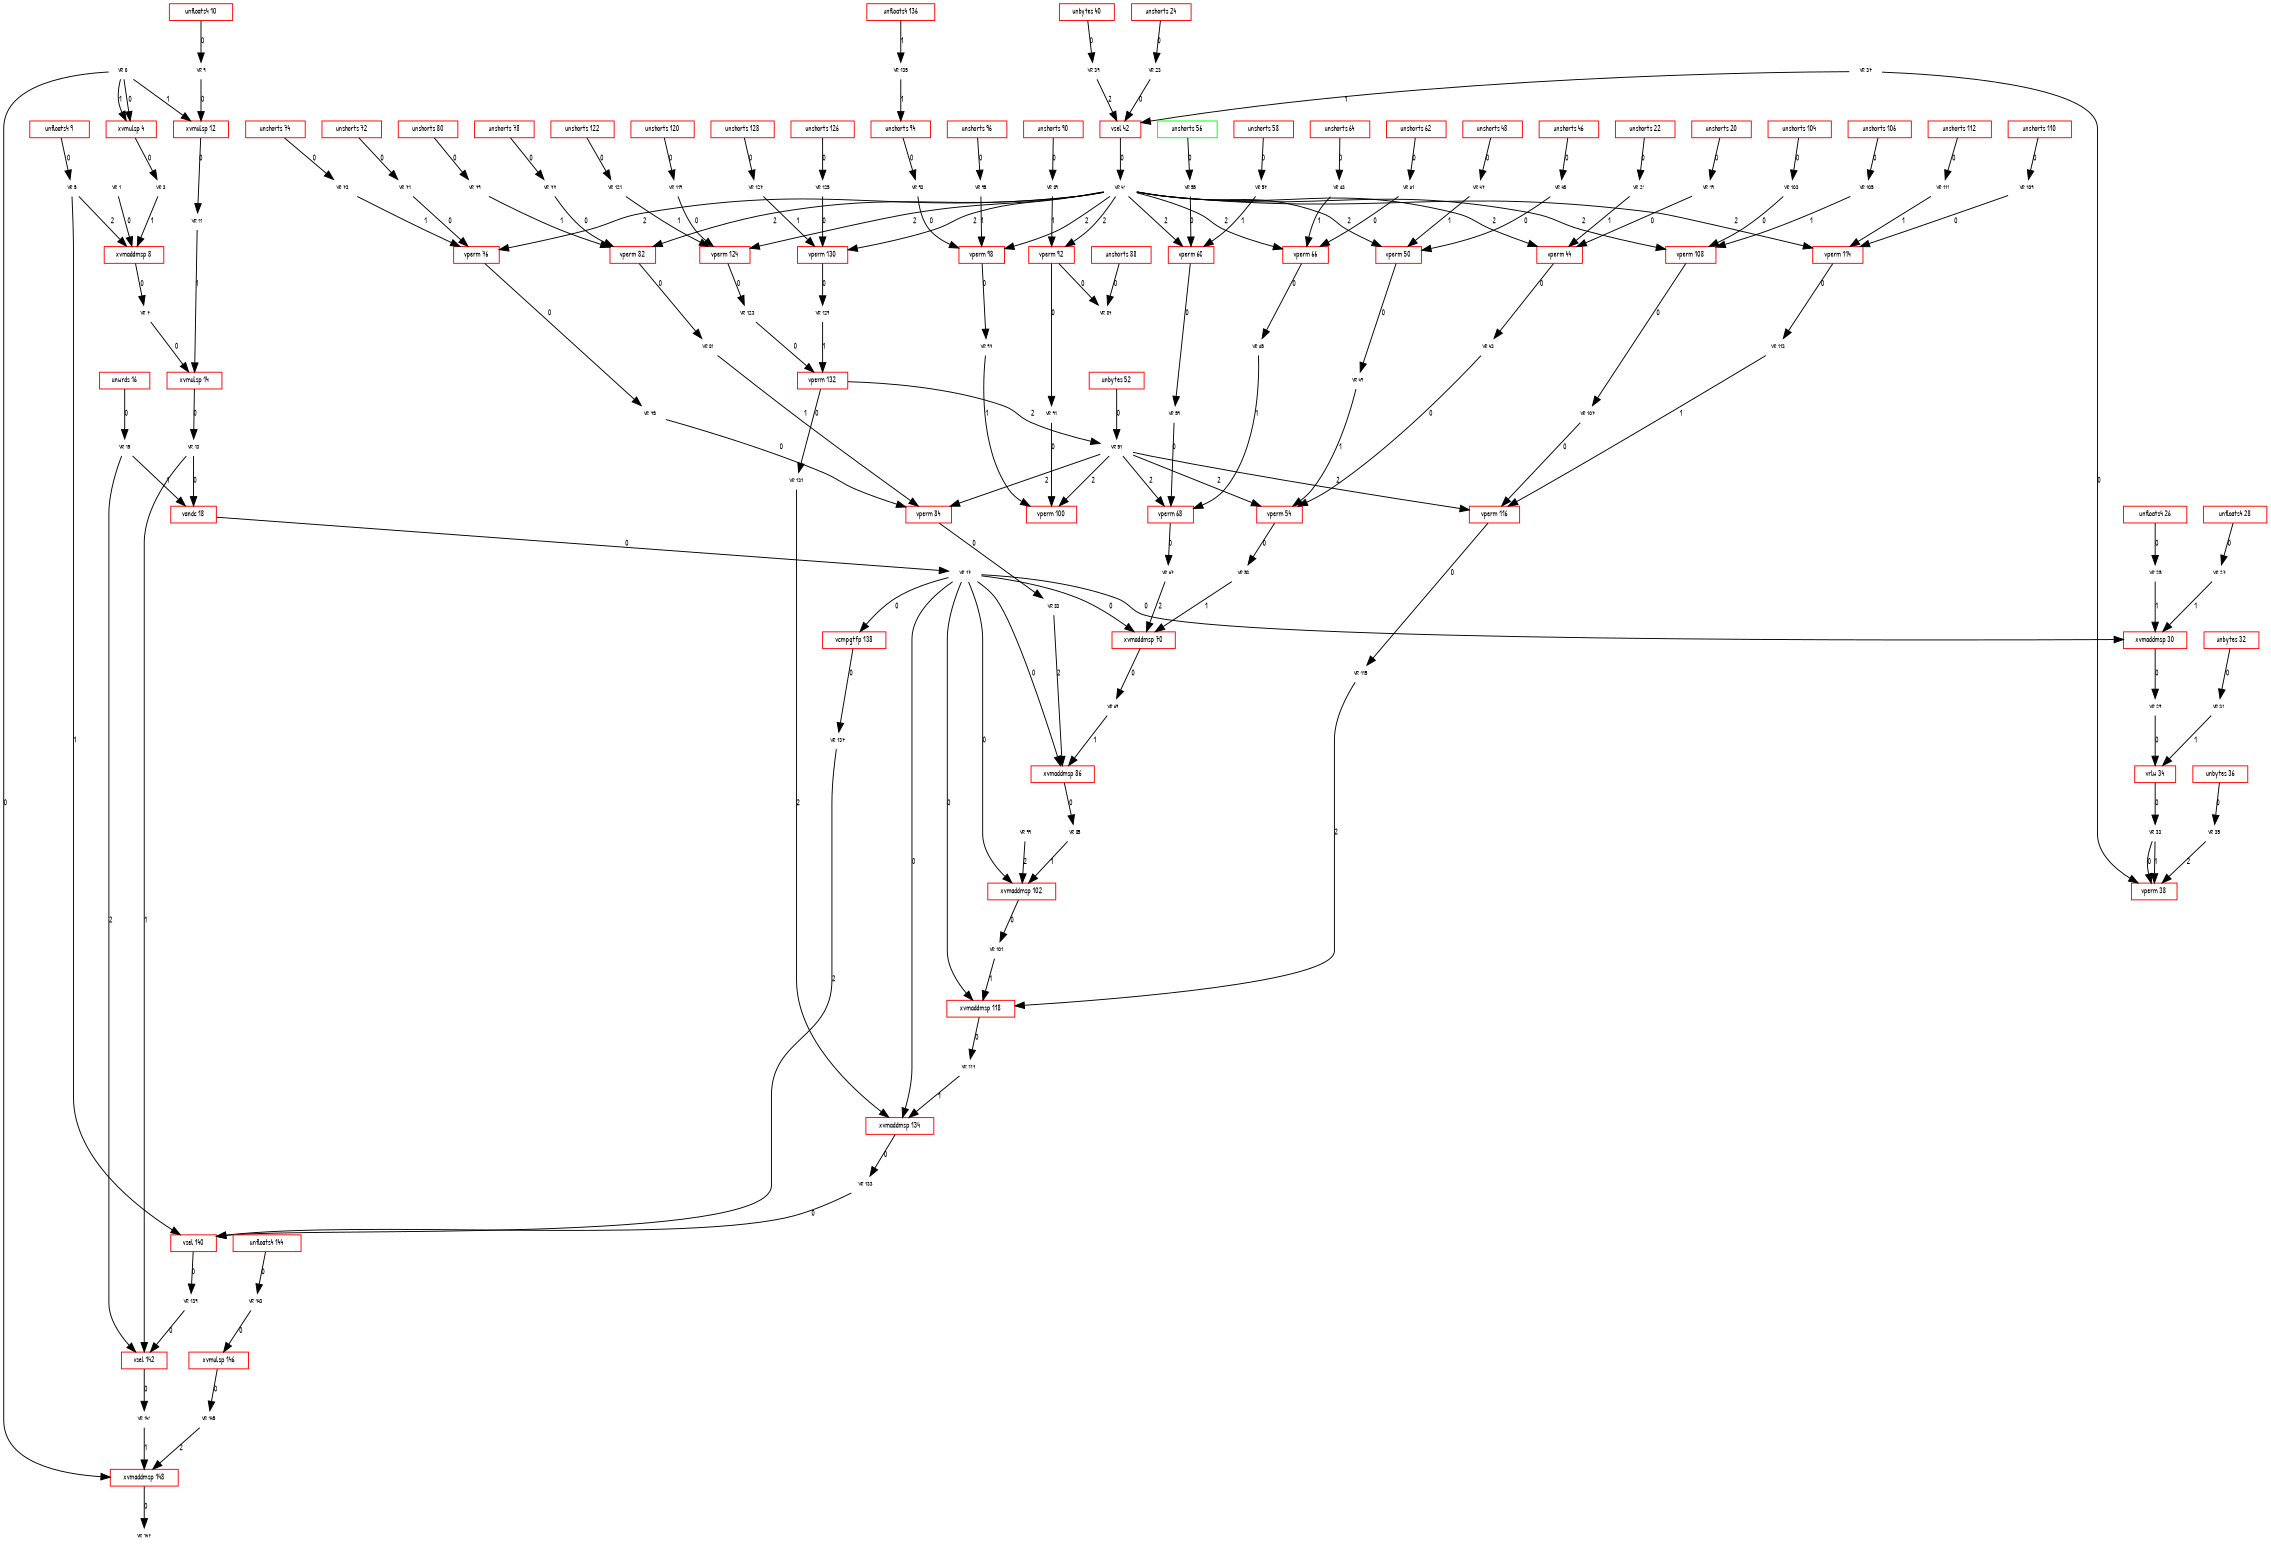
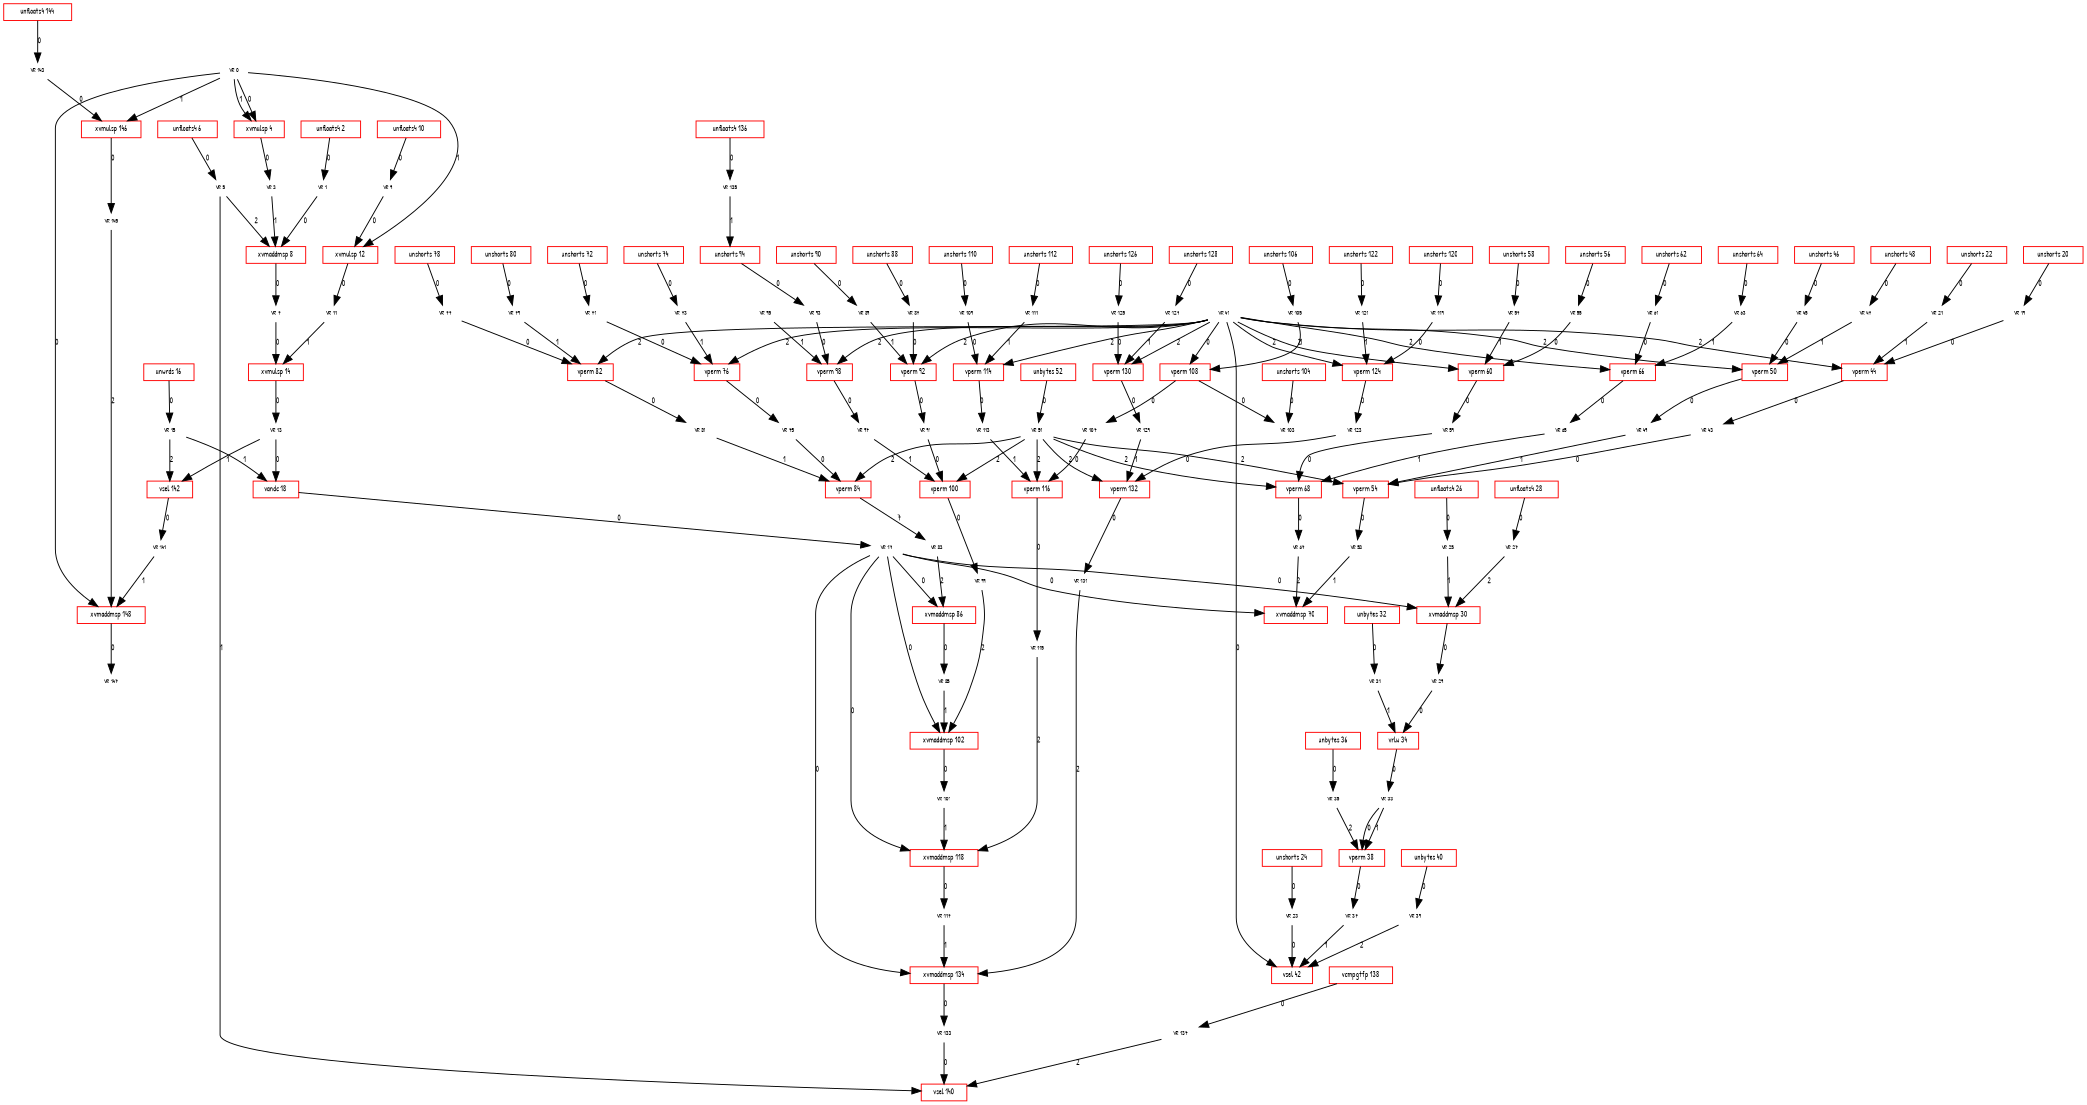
edge "unfloats4 136" -> "VR 135": label "1" -> "0"
edge "VR 0" -> "xvmulsp 146": added, label "1"
node "unfloats4 9": label "unfloats4 9" -> "unfloats4 6"
node "unfloats4 2": added
node "unshorts 96": removed
node "unshorts 56": color green -> red
edge "vsel 42" -> "VR 41": reversed
edge "VR 41" -> "vperm 108": label "2" -> "0"
edge "VR 103" -> "vperm 108": reversed
edge "vperm 92" -> "VR 87": reversed
edge "VR 37" -> "vperm 38": reversed
edge "vperm 132" -> "VR 51": reversed
edge "vperm 100" -> "VR 99": added, label "0"
edge "vperm 84" -> "VR 83": label "0" -> "7"
edge "VR 17" -> "vcmpgtfp 138": removed, label "0"
edge "VR 27" -> "xvmaddmsp 30": label "1" -> "2"
node "VR 69": removed
node "VR 139": removed
